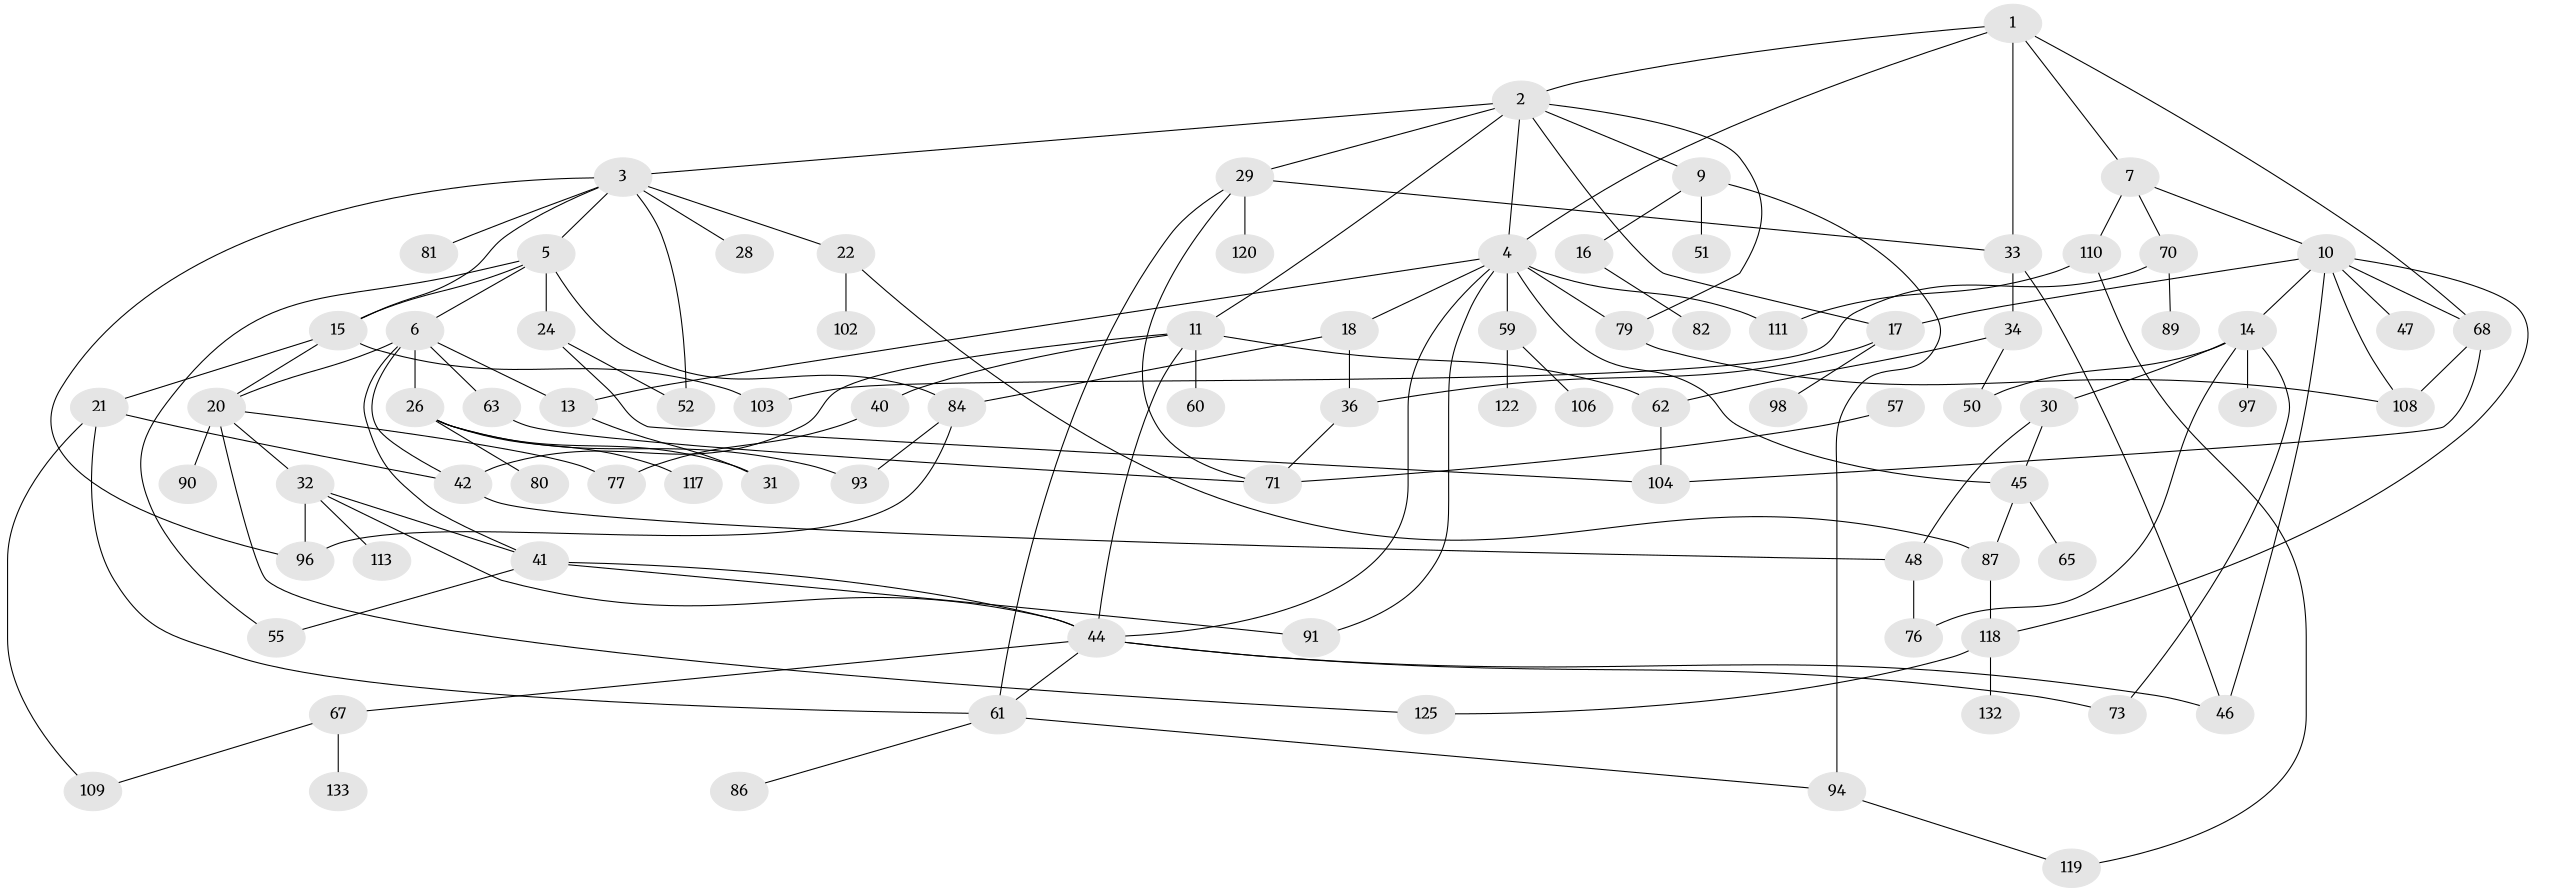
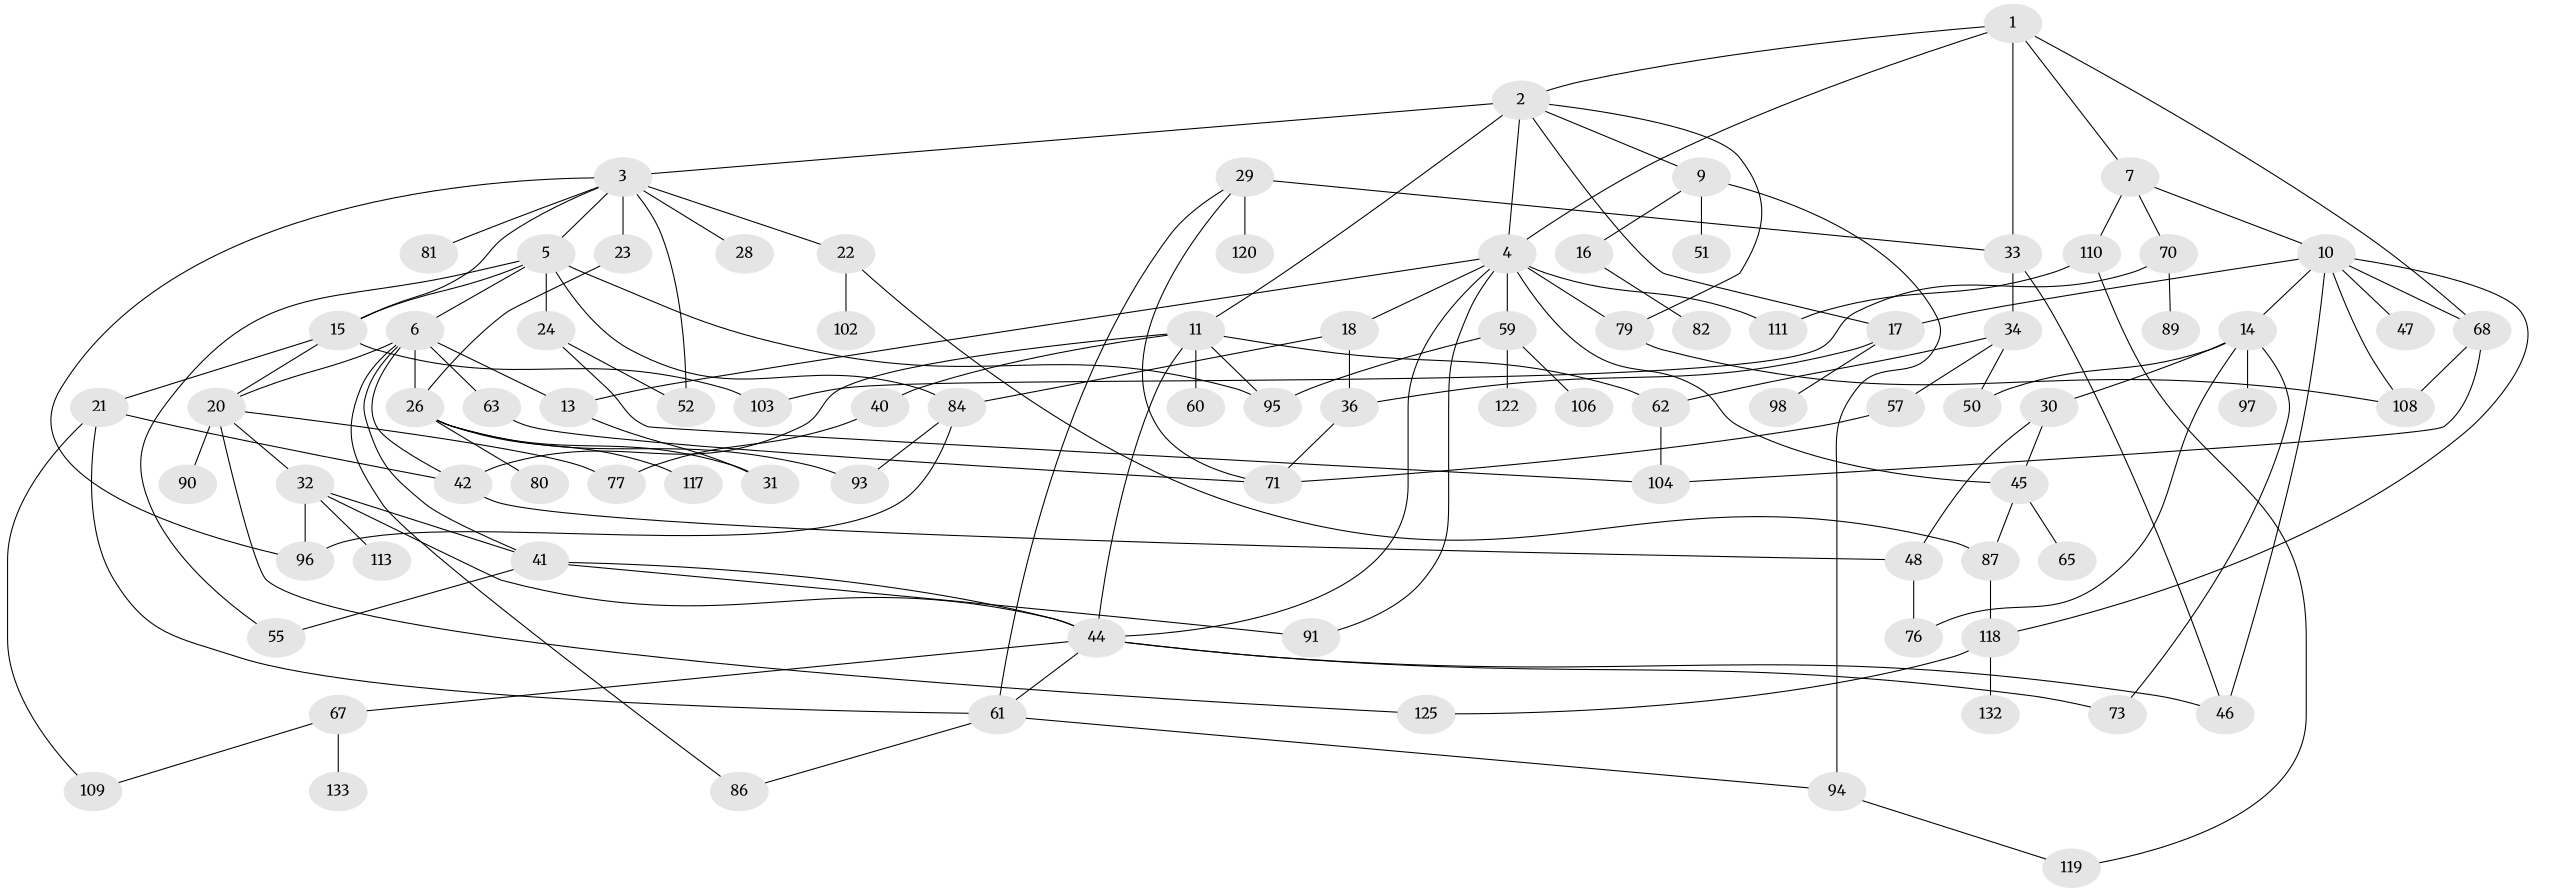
edge "2" -- "29": removed
node "23": added
edge "34" -- "57": added
node "95": added
edge "6" -- "86": added
